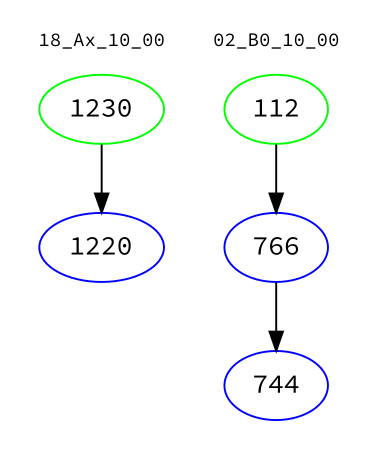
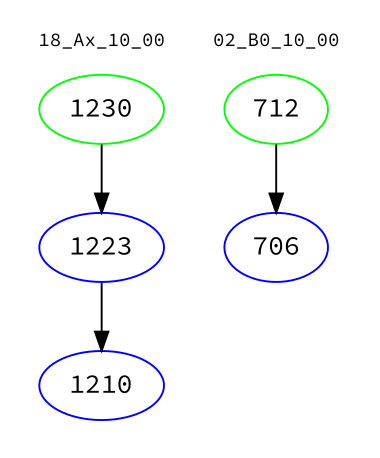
node "112": label "112" -> "712"
node "1220": label "1220" -> "1223"
node "766": label "766" -> "706"
node "1210": added
node "744": removed
